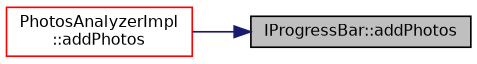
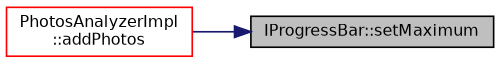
node "IProgressBar::addPhotos": label "IProgressBar::addPhotos" -> "IProgressBar::setMaximum"
